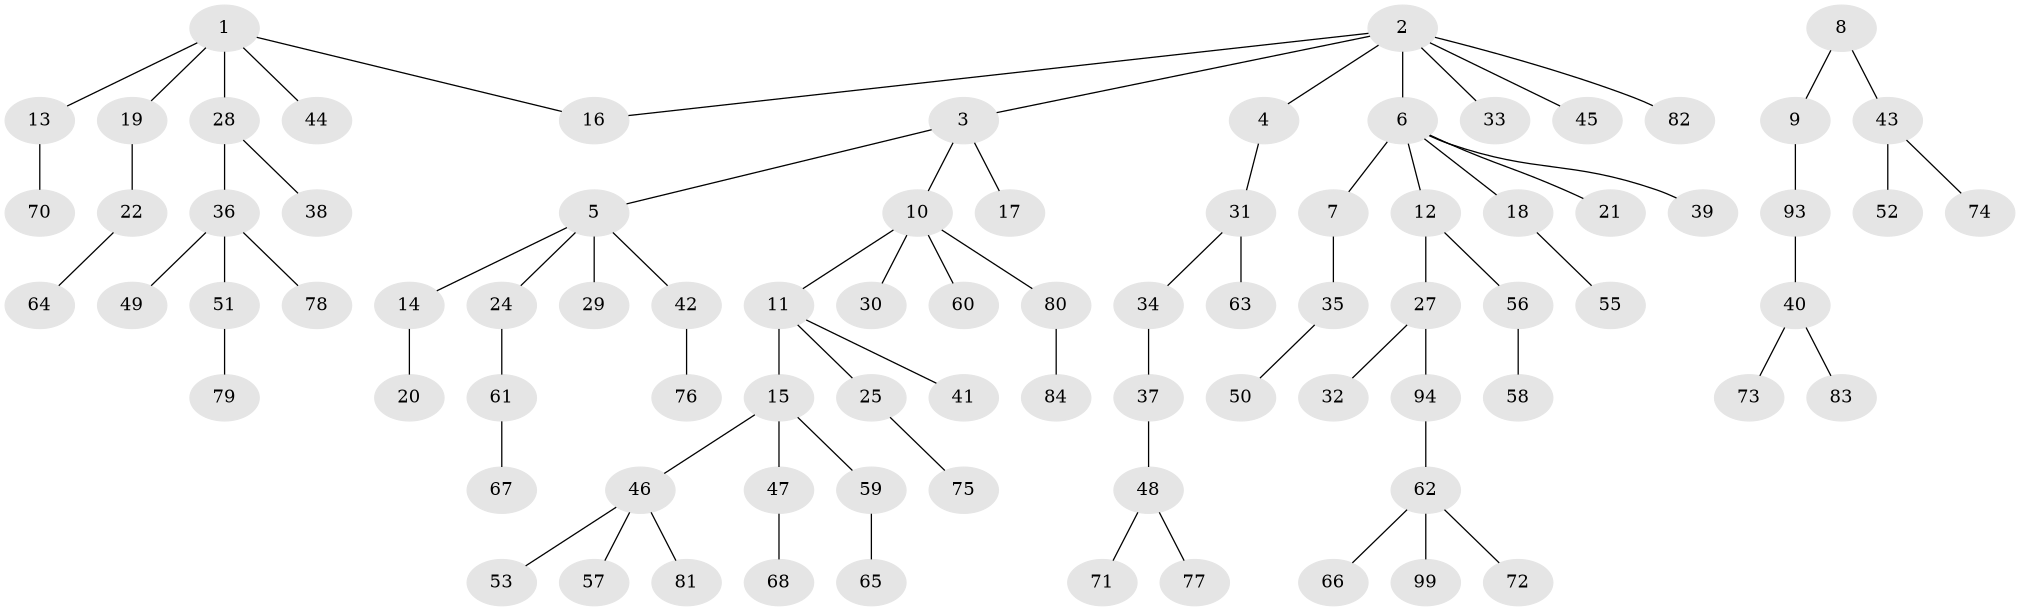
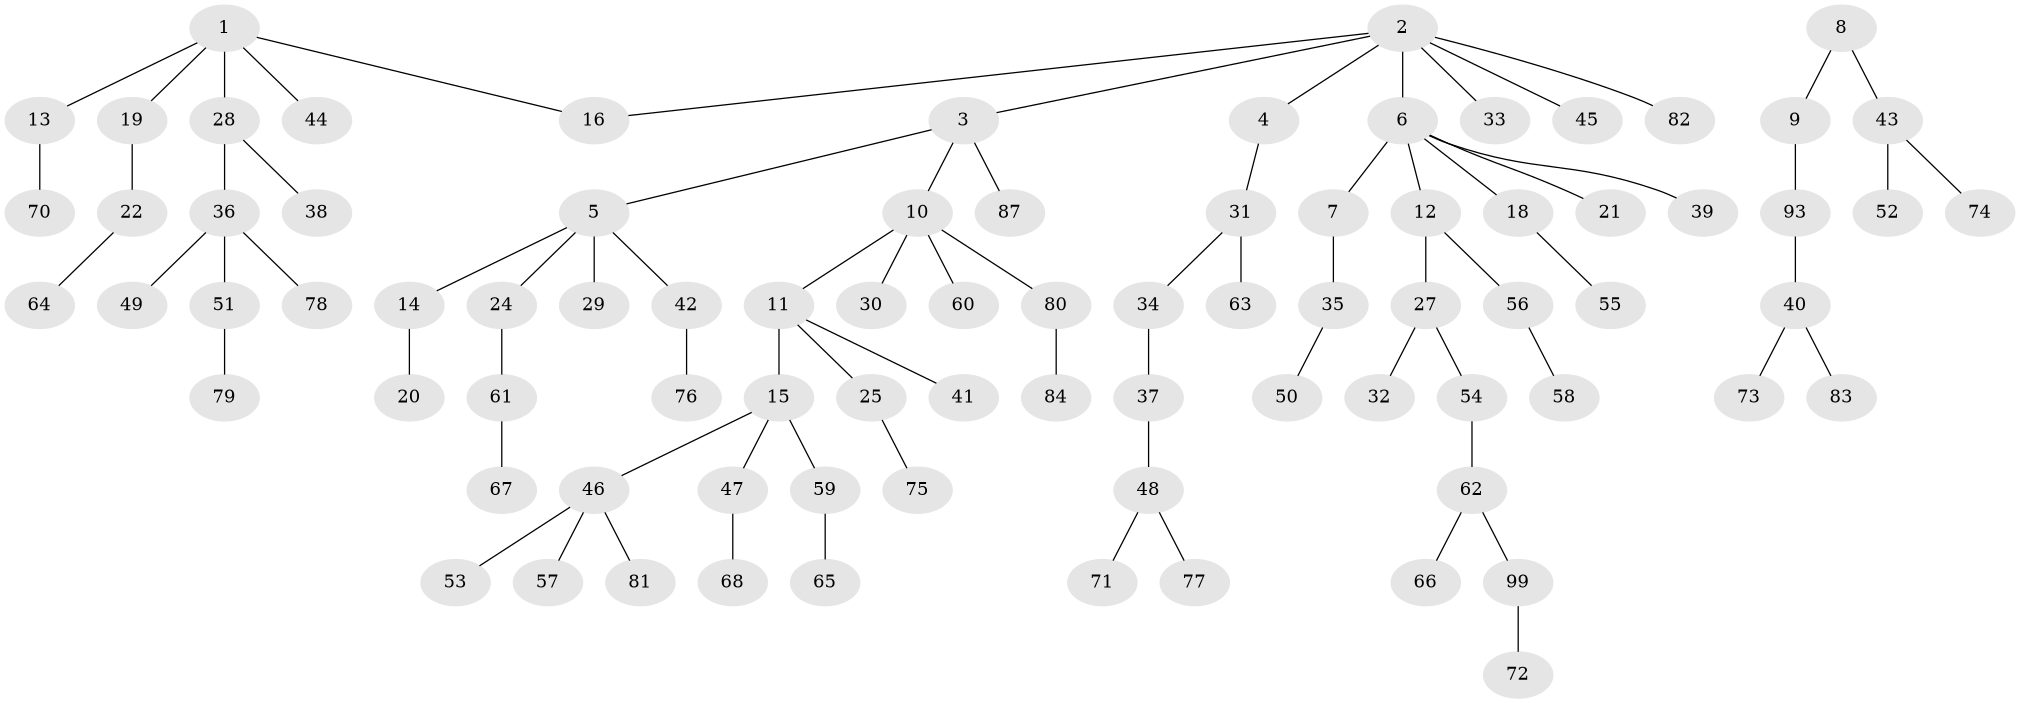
node "17": label "17" -> "87"
node "94": label "94" -> "54"
edge "62" -- "72": now "99" -- "72"
